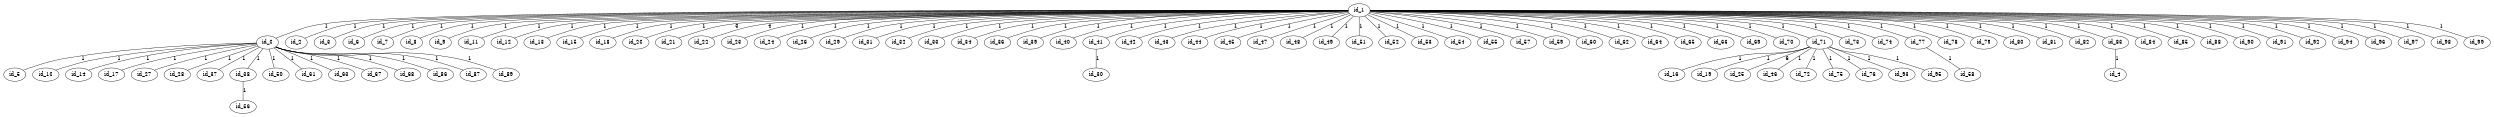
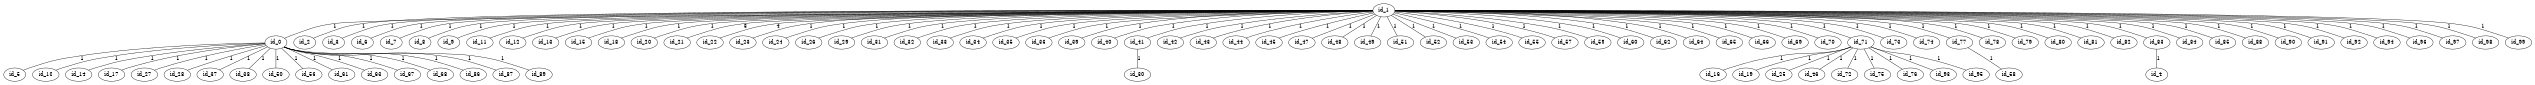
node "id_35": added
edge "id_71" -- "id_25": label "6" -> "1"
edge "id_38" -- "id_56": now "id_0" -- "id_56"
